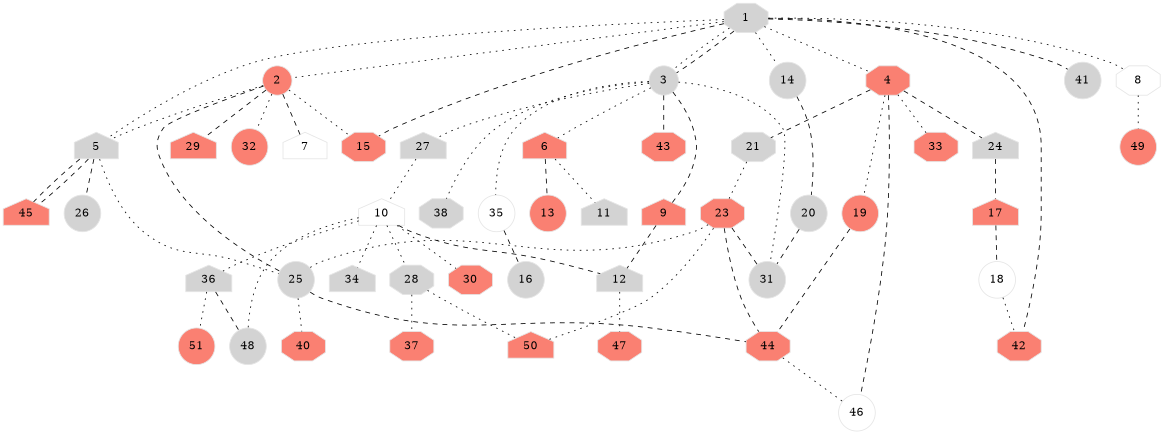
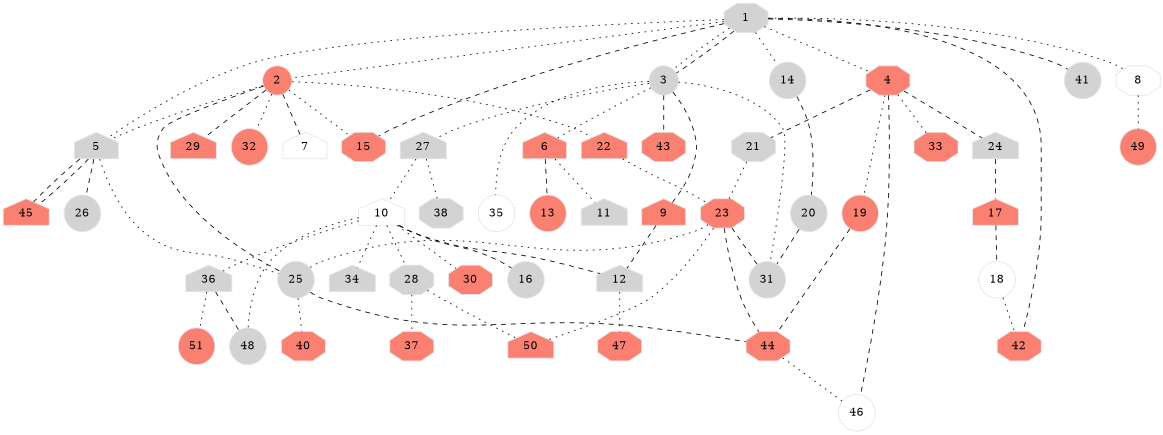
edge "3" -- "38": now "27" -- "38"
node "22": added
edge "35" -- "16": now "10" -- "16"
